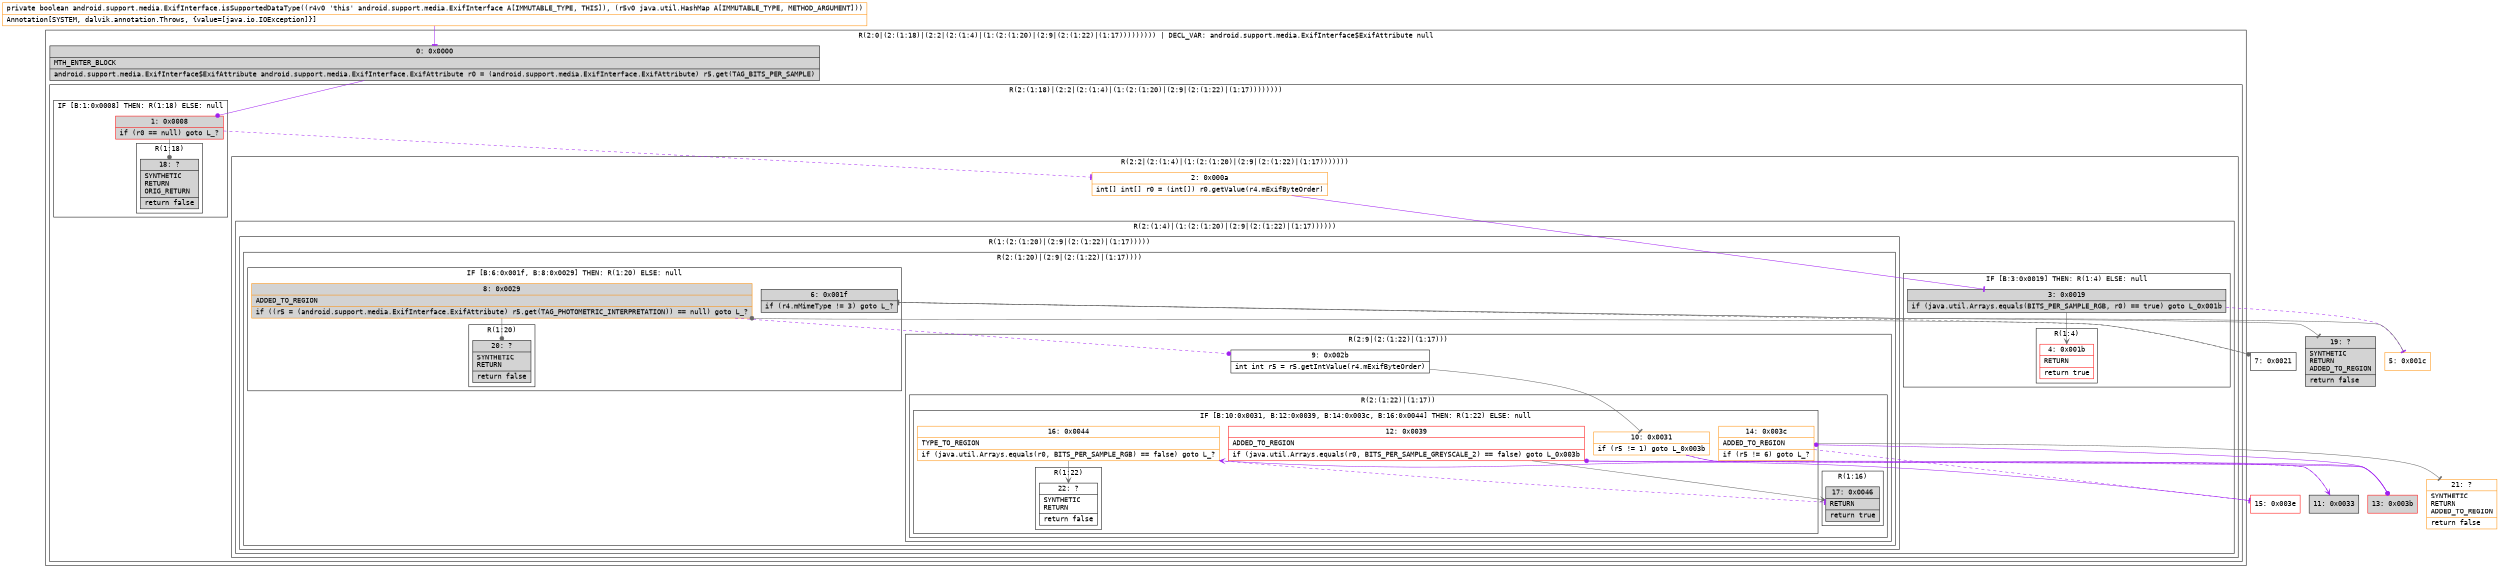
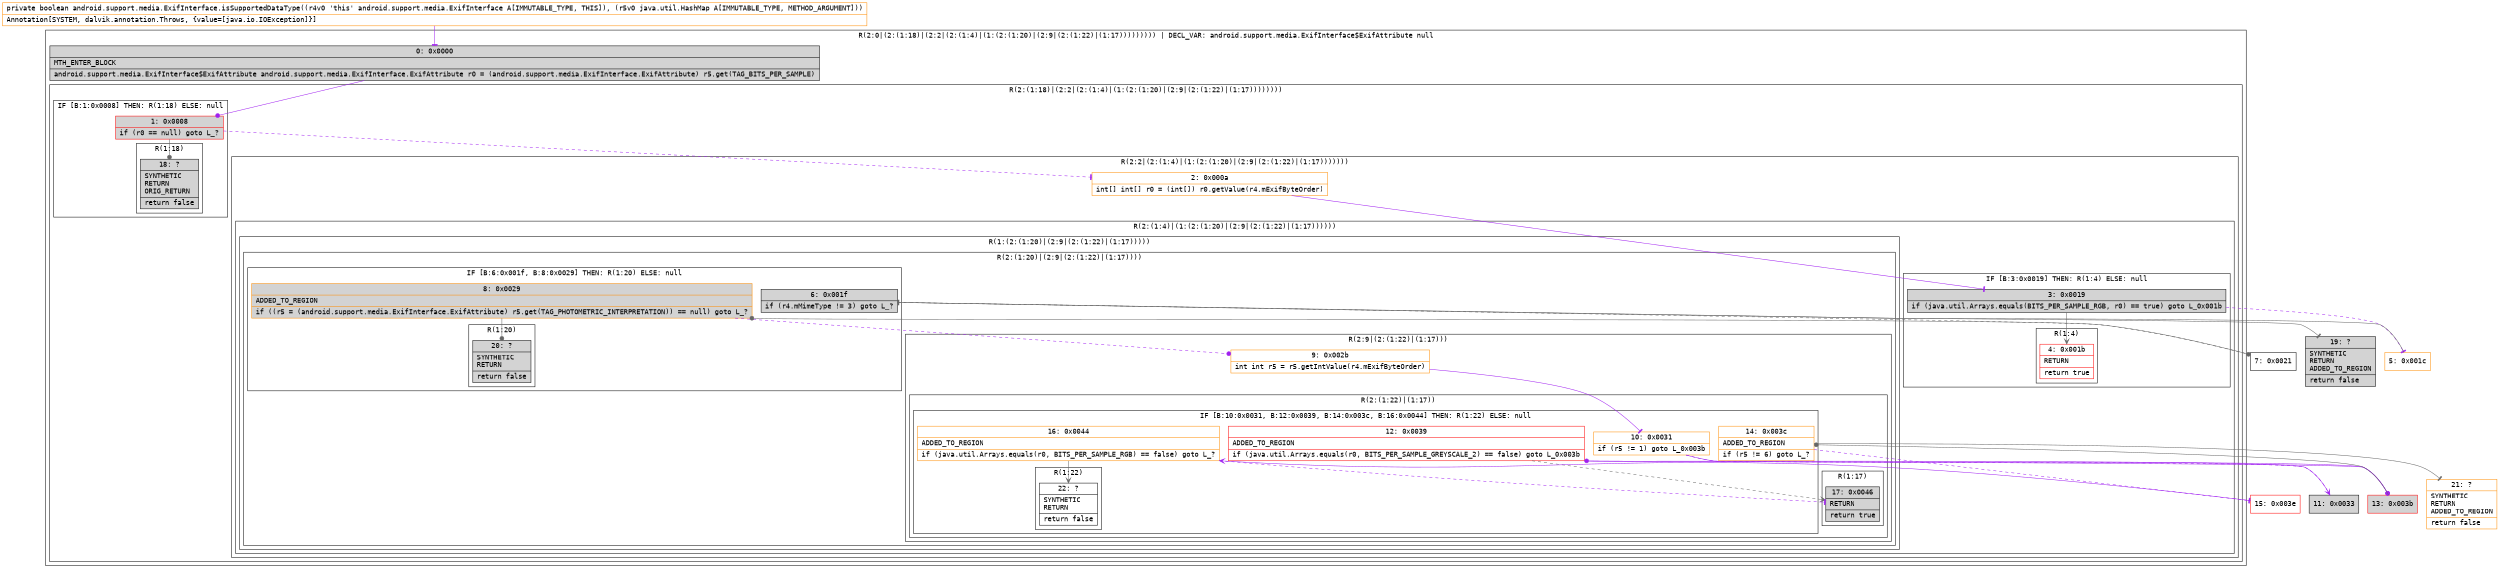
node "9: 0x002b": color black -> darkorange
edge "9: 0x002b" -> "10: 0x0031": color gray40 -> purple
node "16: 0x0044": text "TYPE_TO_REGION" -> "ADDED_TO_REGION"
edge "13: 0x003b" -> "14: 0x003c": color purple -> gray40
cluster "R(1:16)": label "R(1:16)" -> "R(1:17)"
edge "12: 0x0039" -> "17: 0x0046": style solid -> dashed
